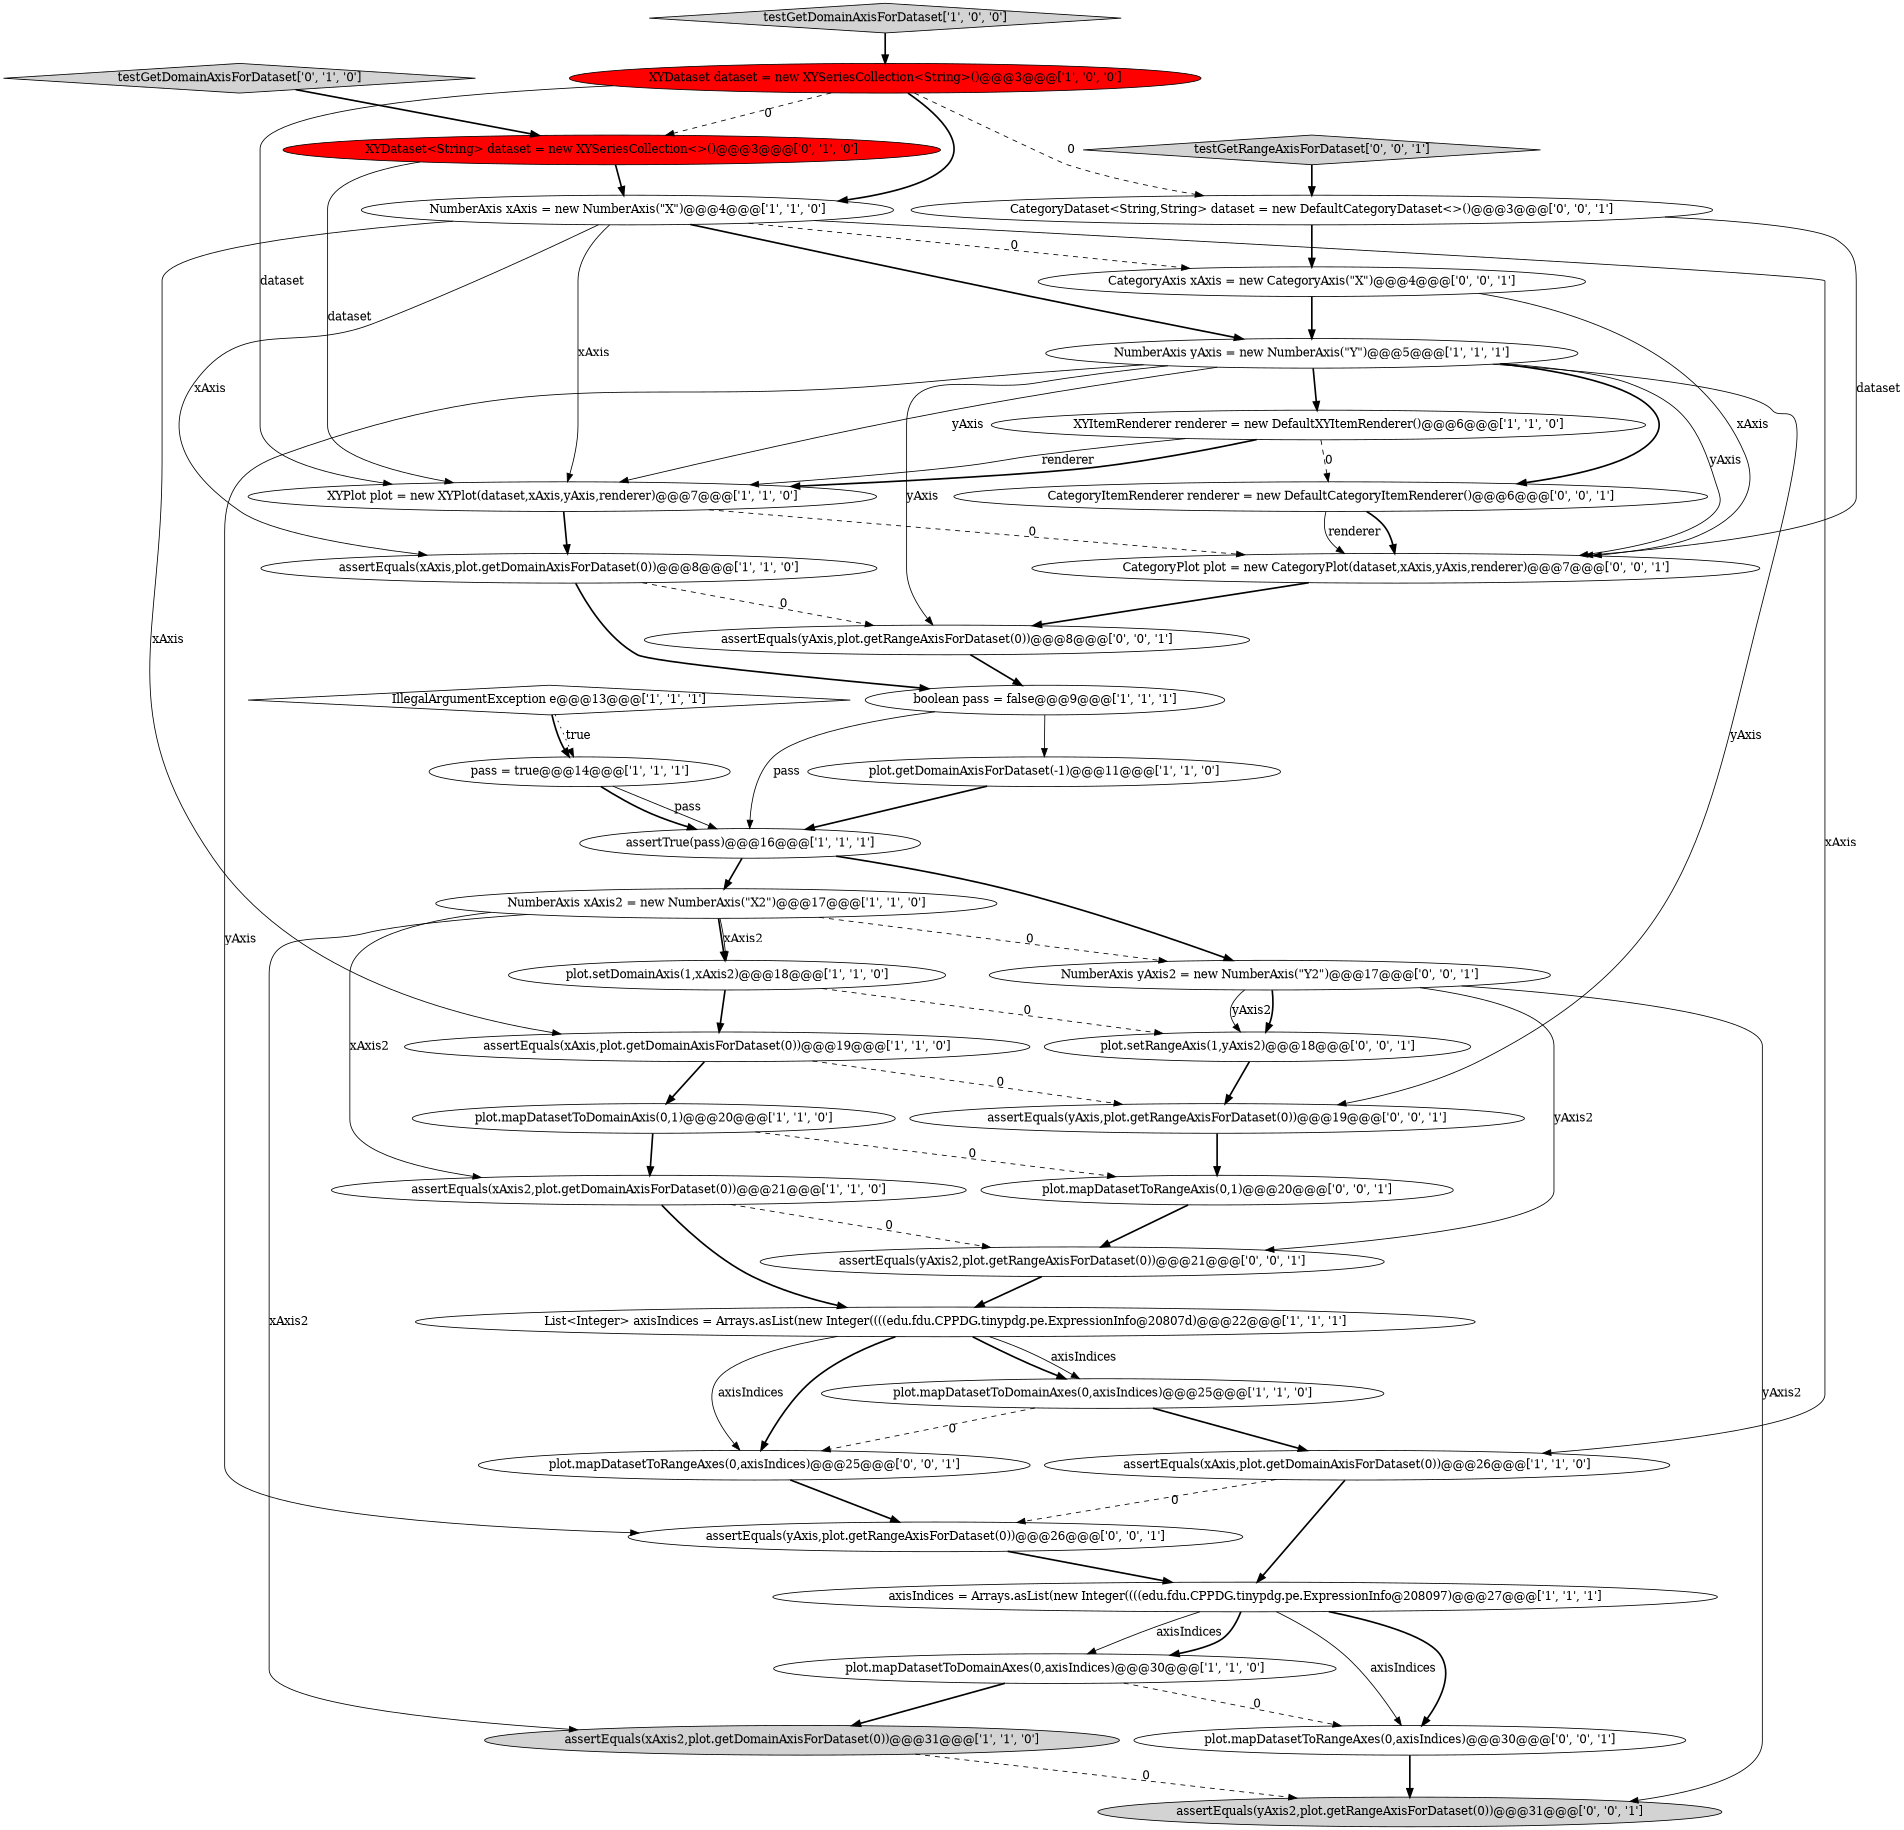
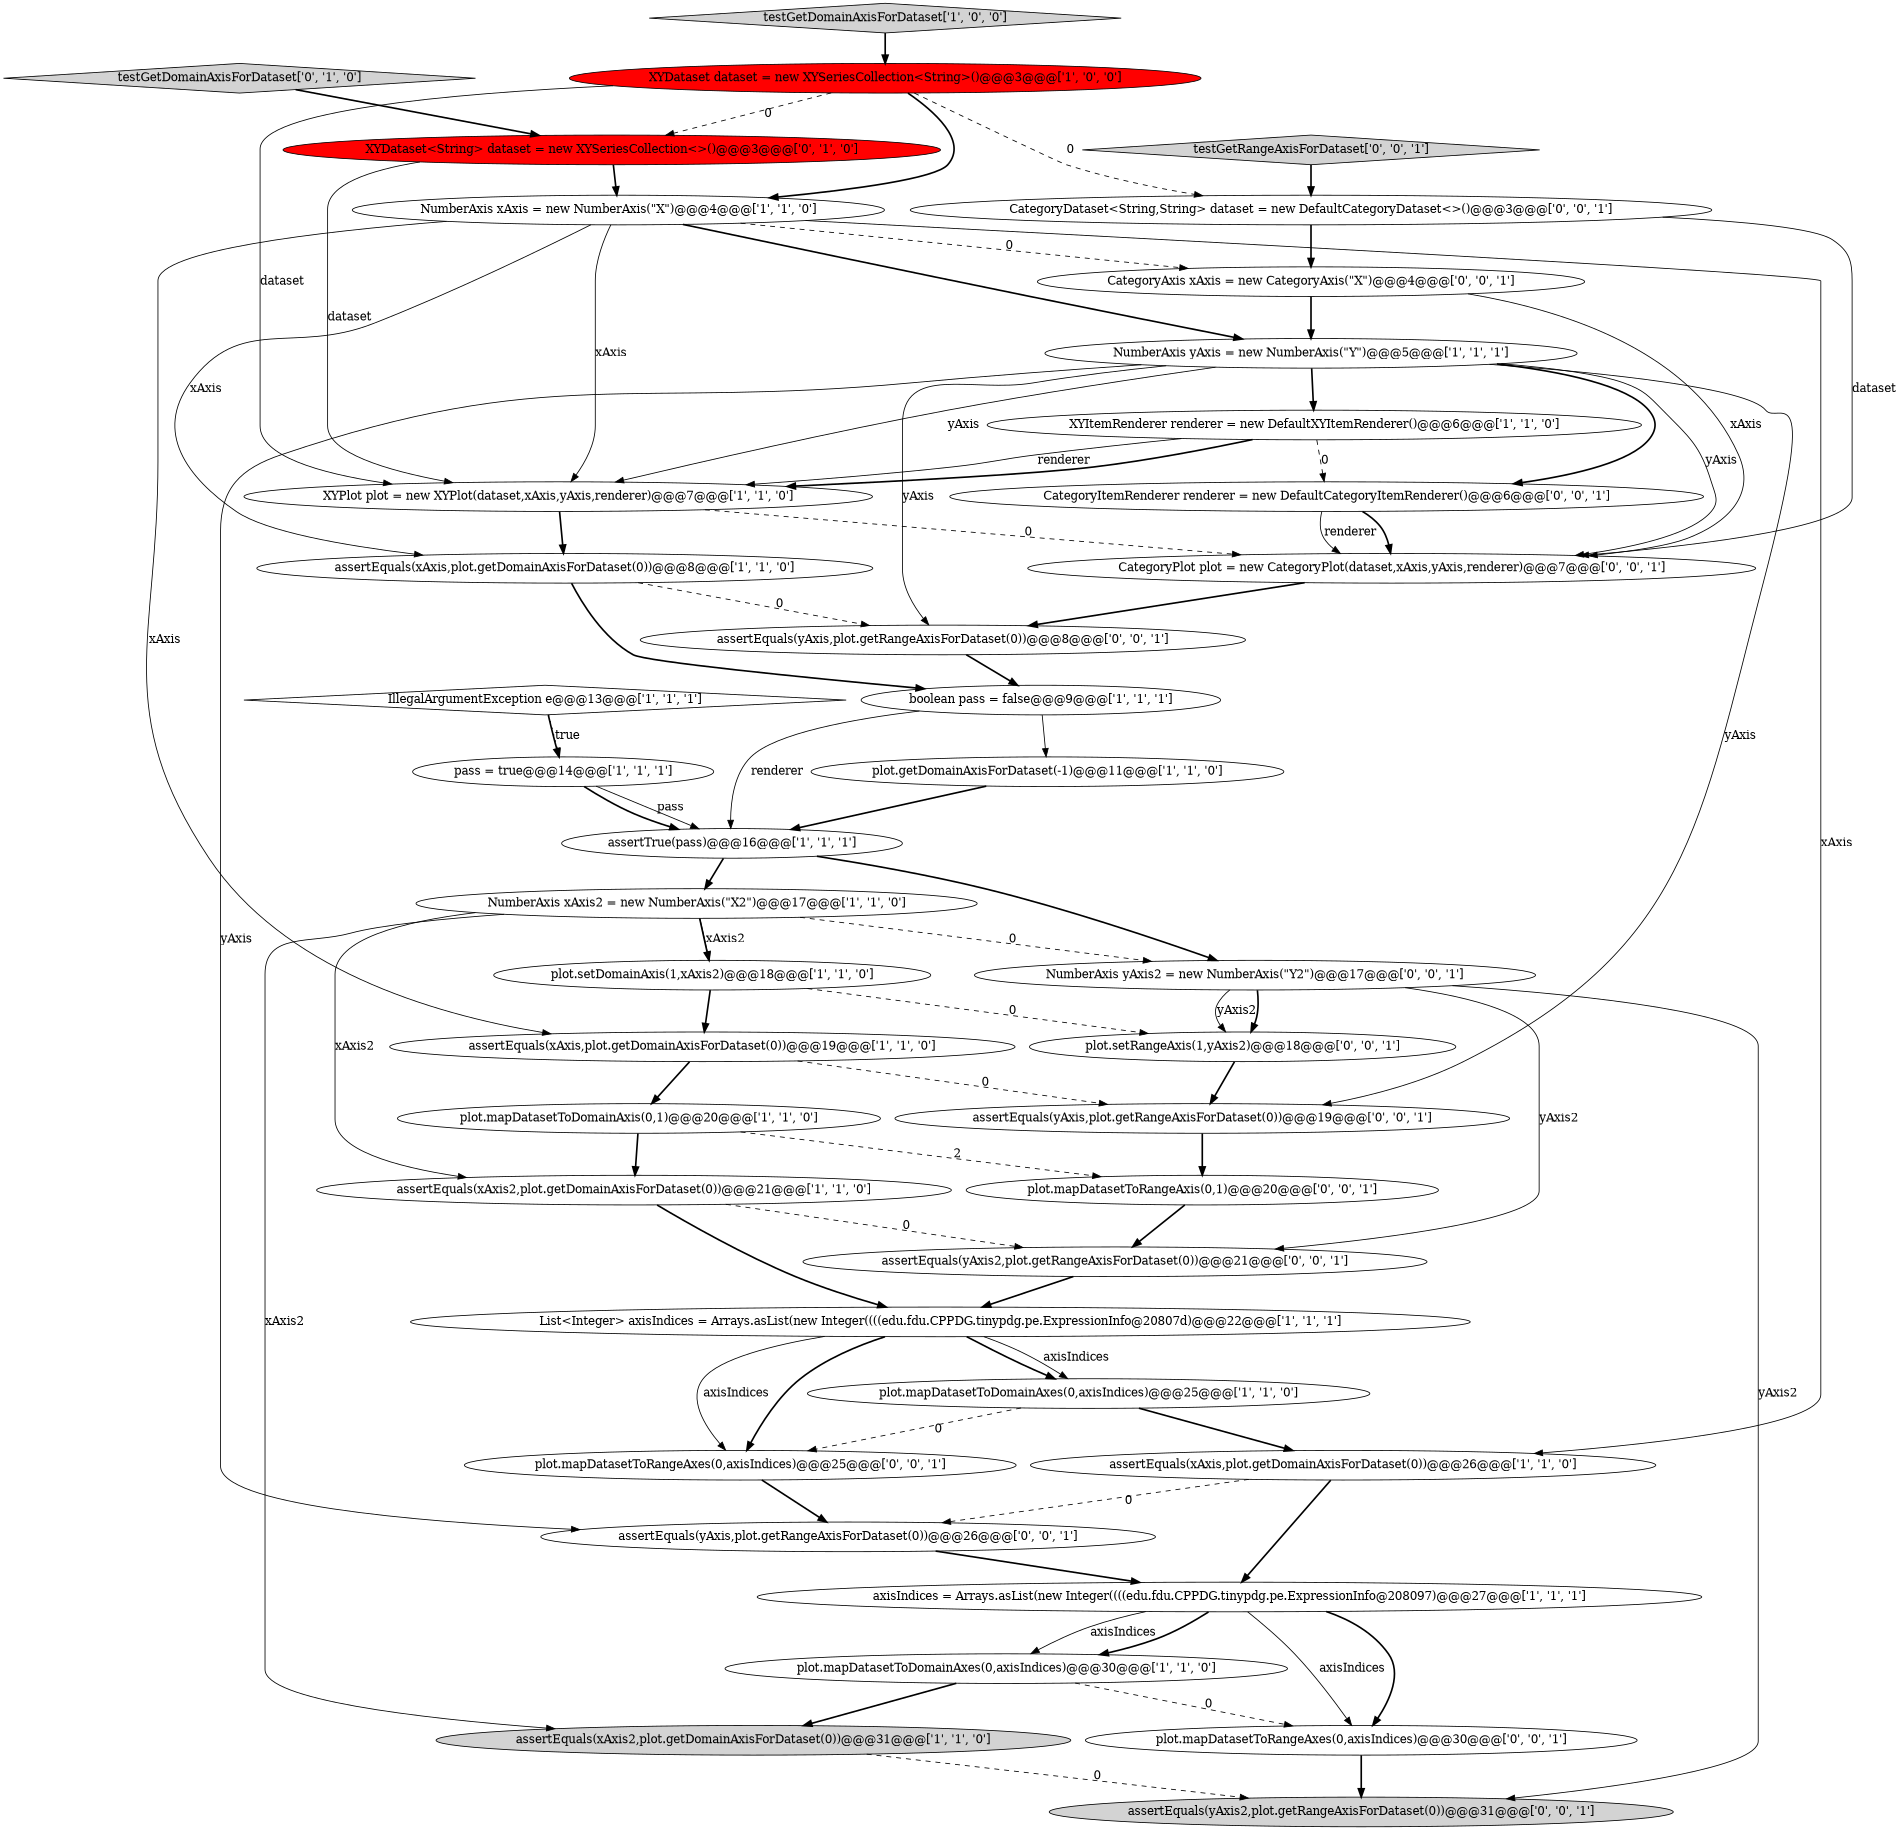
edge "boolean pass = false@@@9@@@['1', '1', '1']" -> "assertTrue(pass)@@@16@@@['1', '1', '1']": label "pass" -> "renderer"
edge "plot.mapDatasetToDomainAxis(0,1)@@@20@@@['1', '1', '0']" -> "plot.mapDatasetToRangeAxis(0,1)@@@20@@@['0', '0', '1']": label "0" -> "2"
